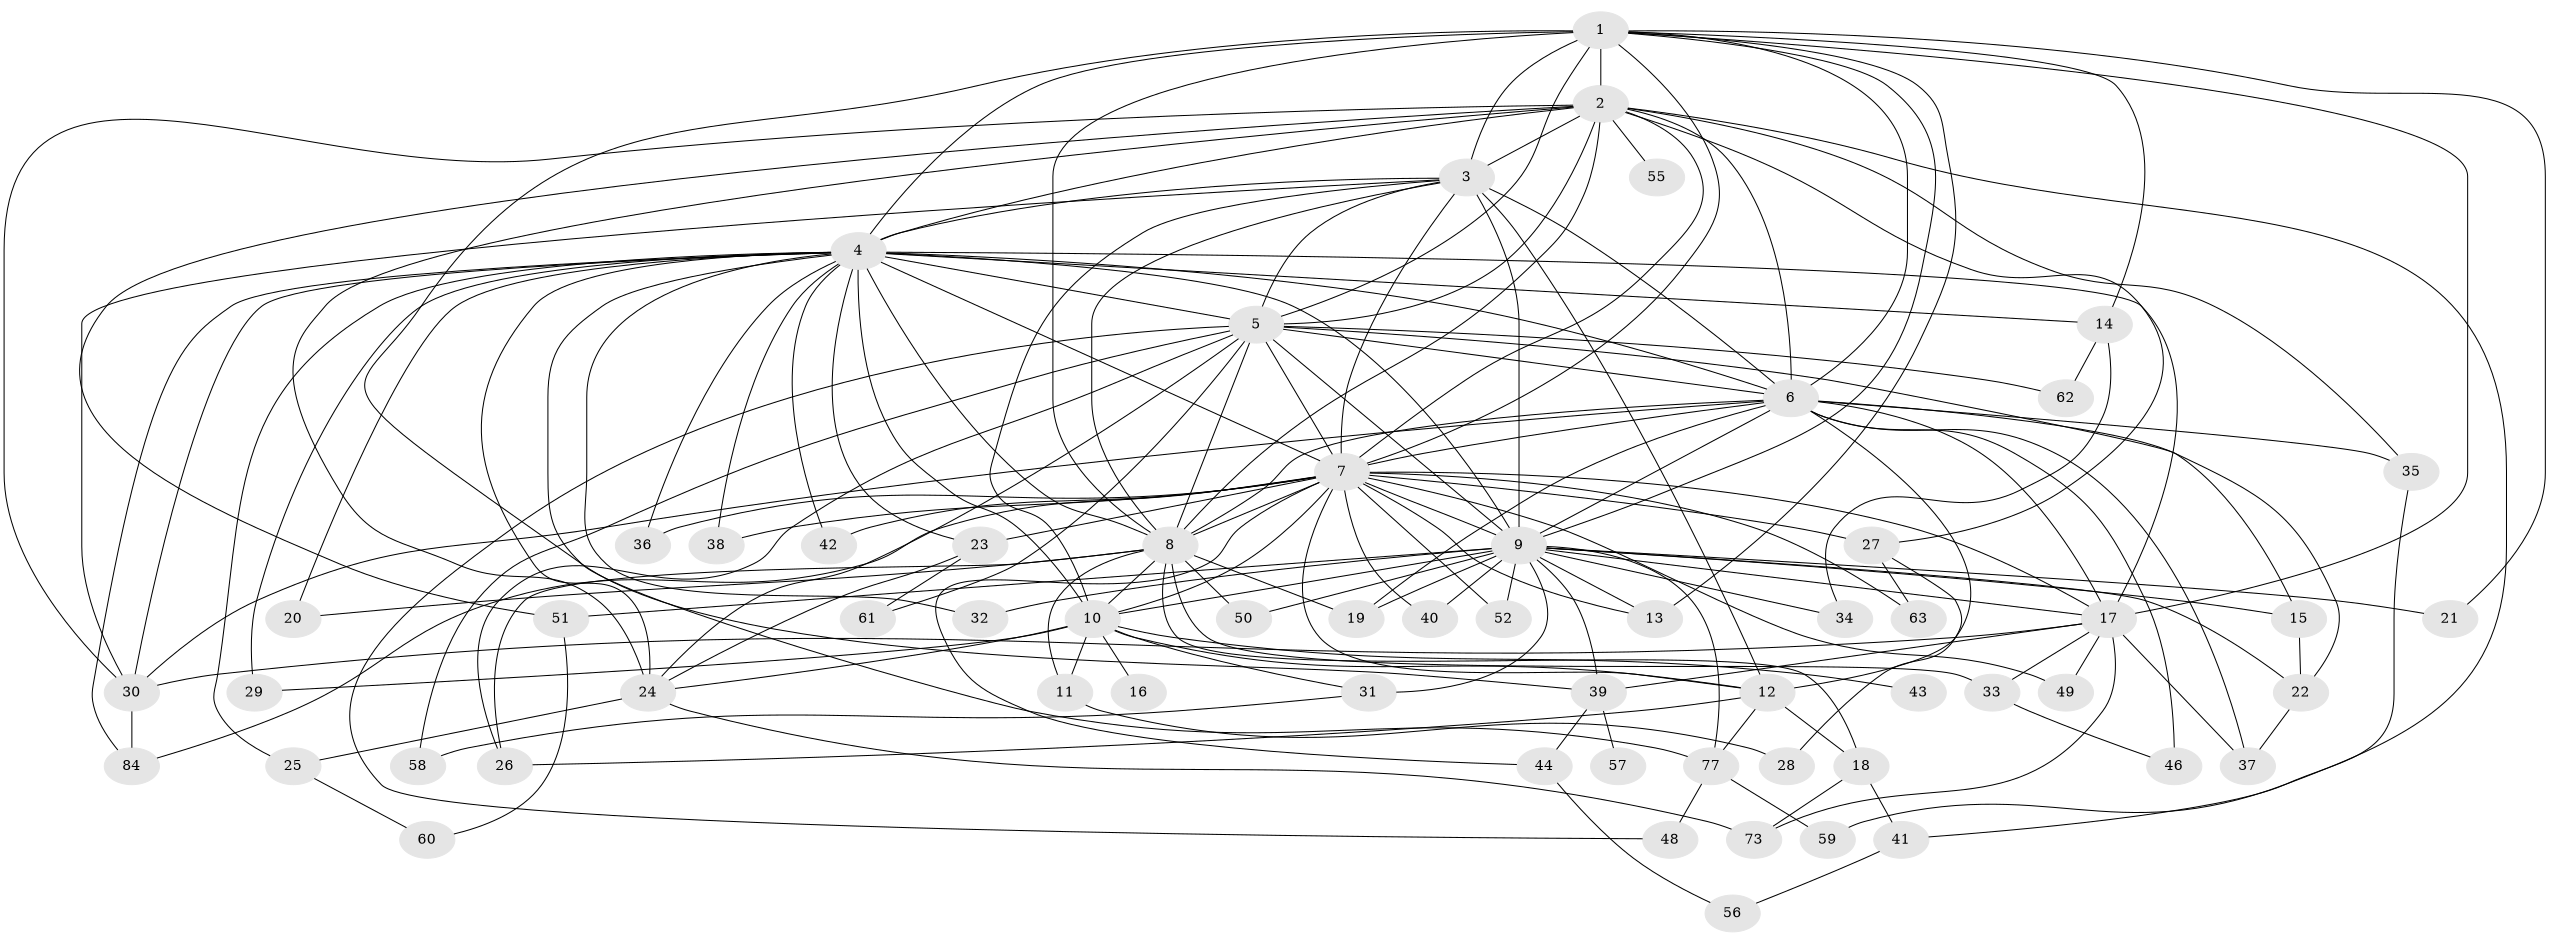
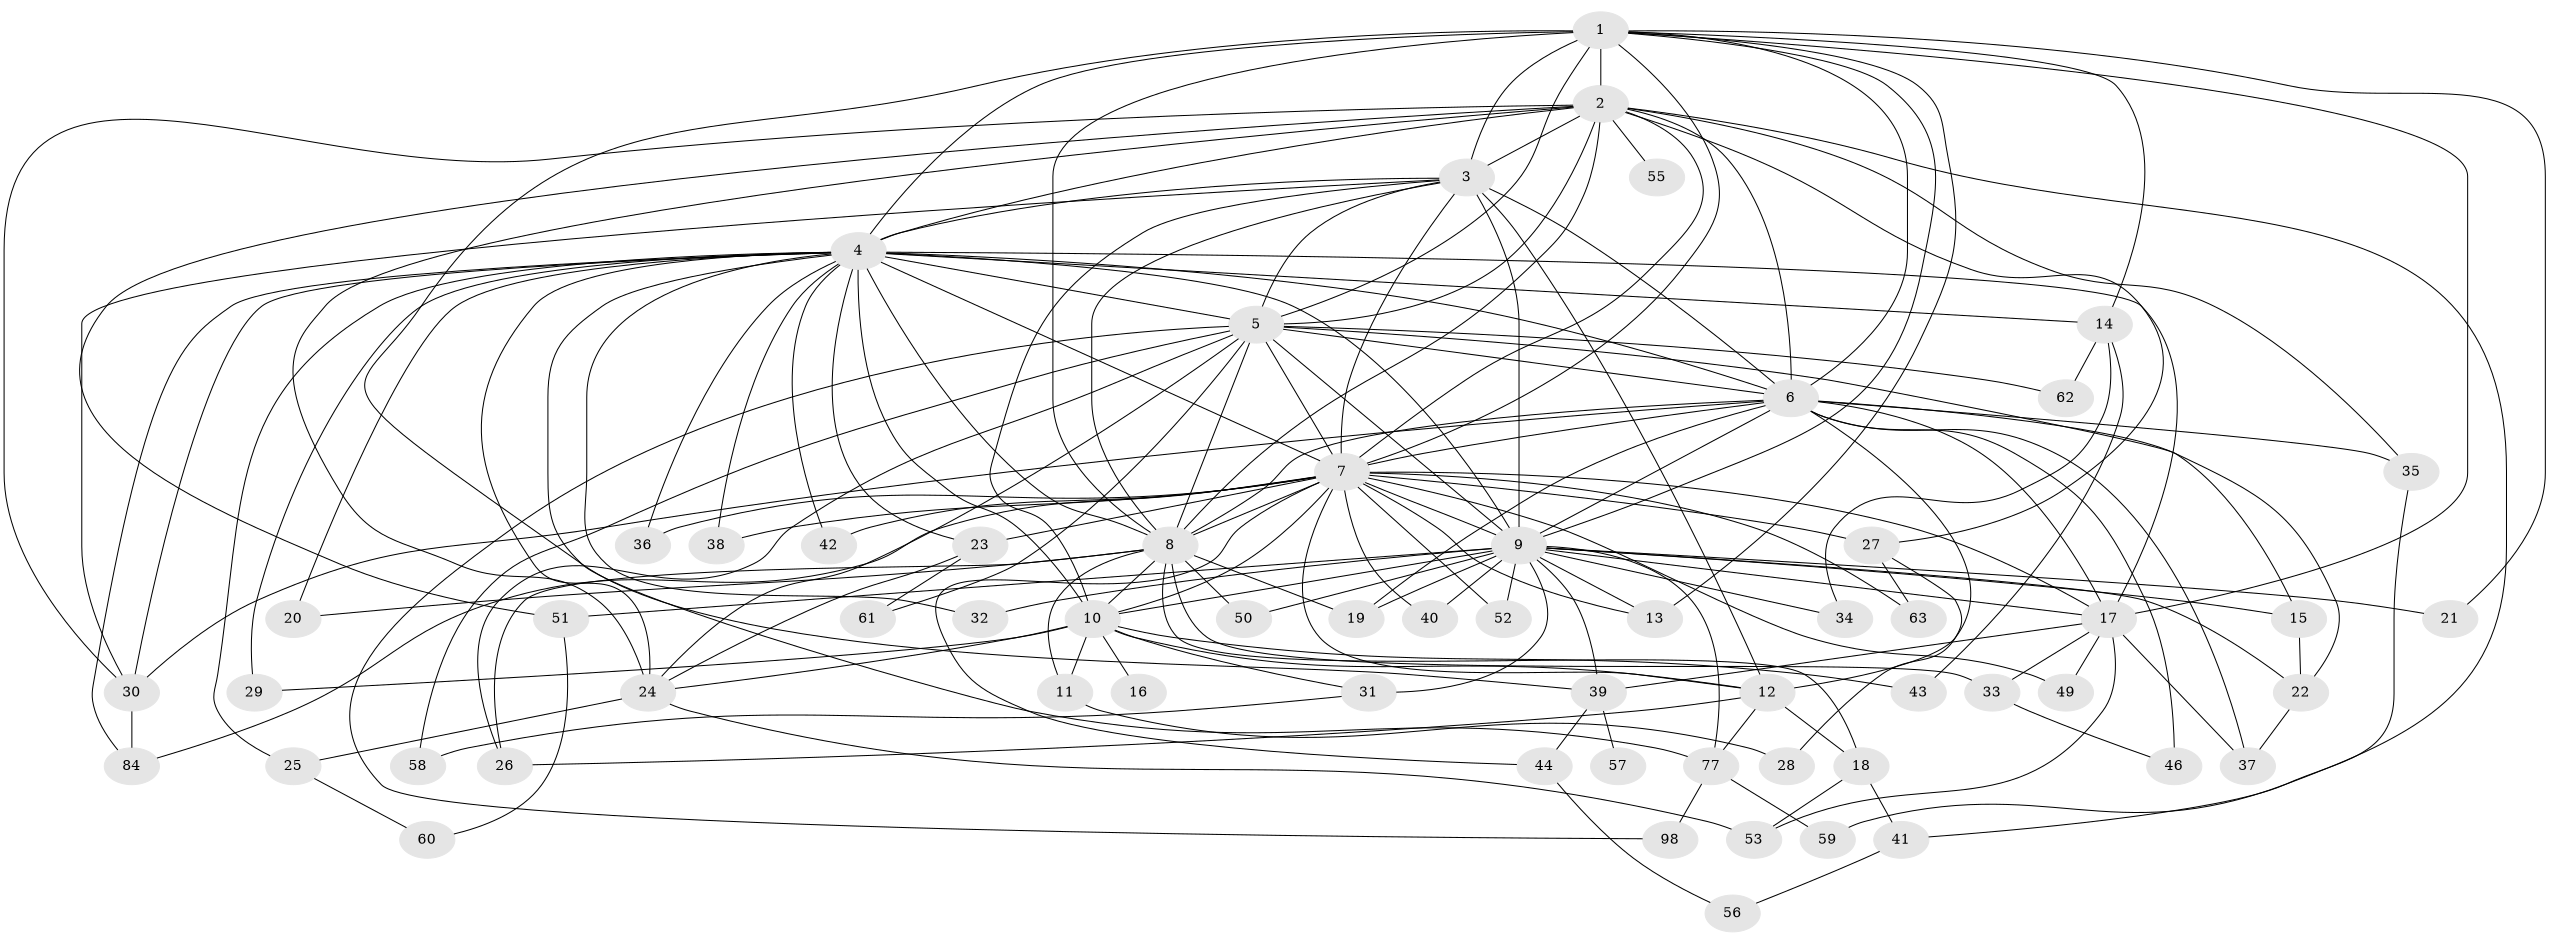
edge "14" -- "43": added
edge "17" -- "30": removed
node "48": label "48" -> "98"
node "73": label "73" -> "53"
